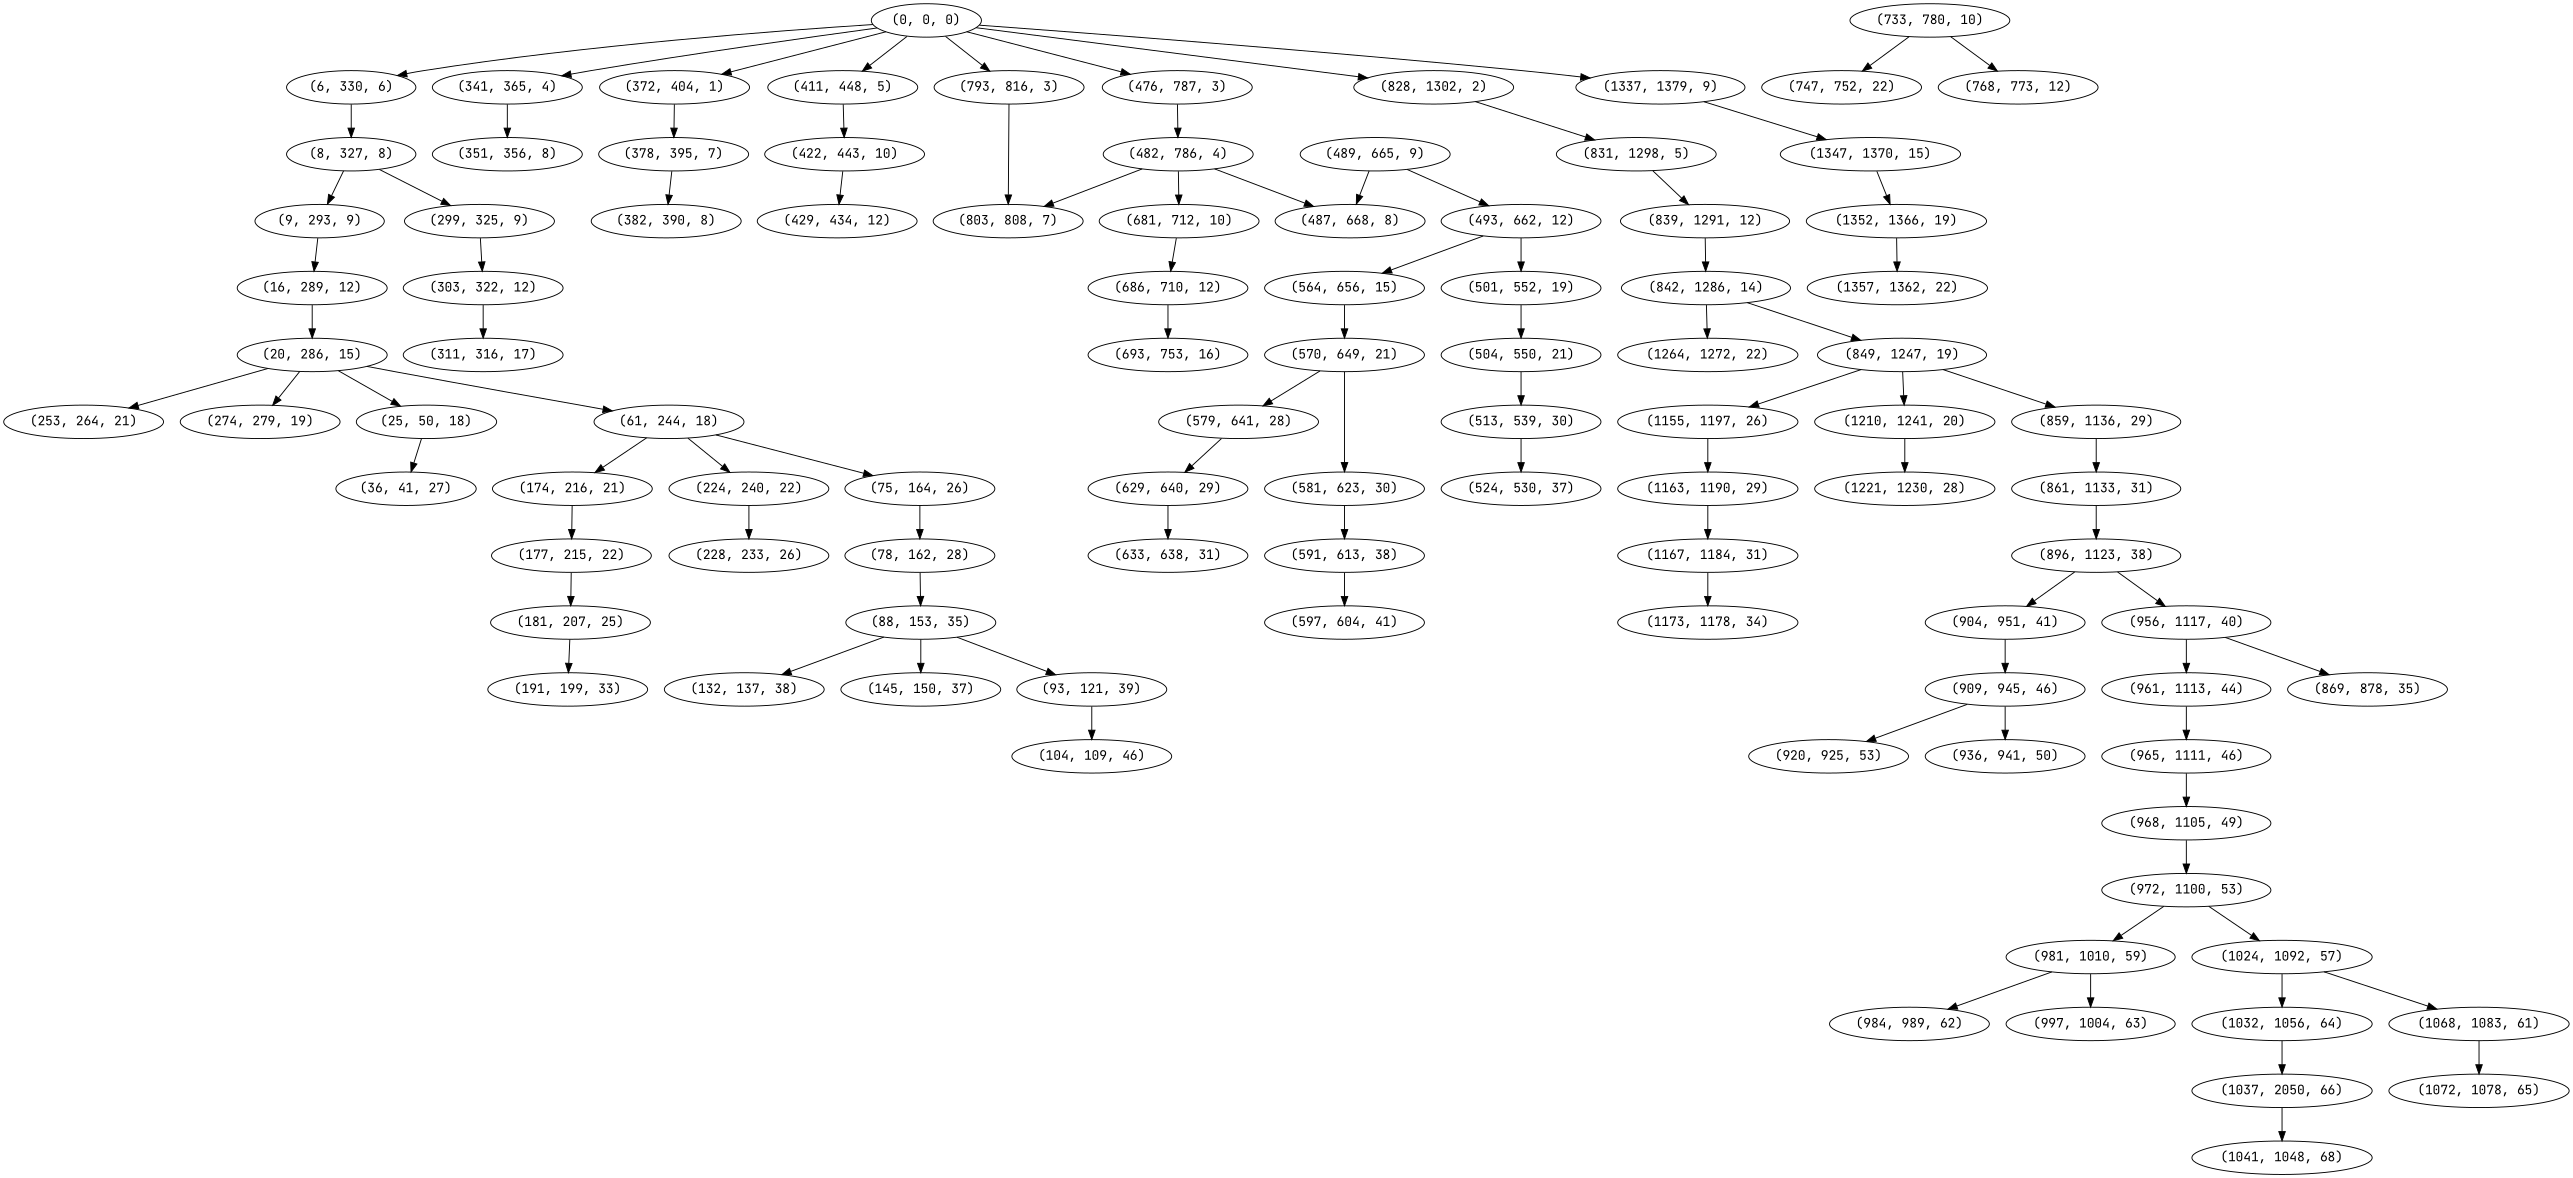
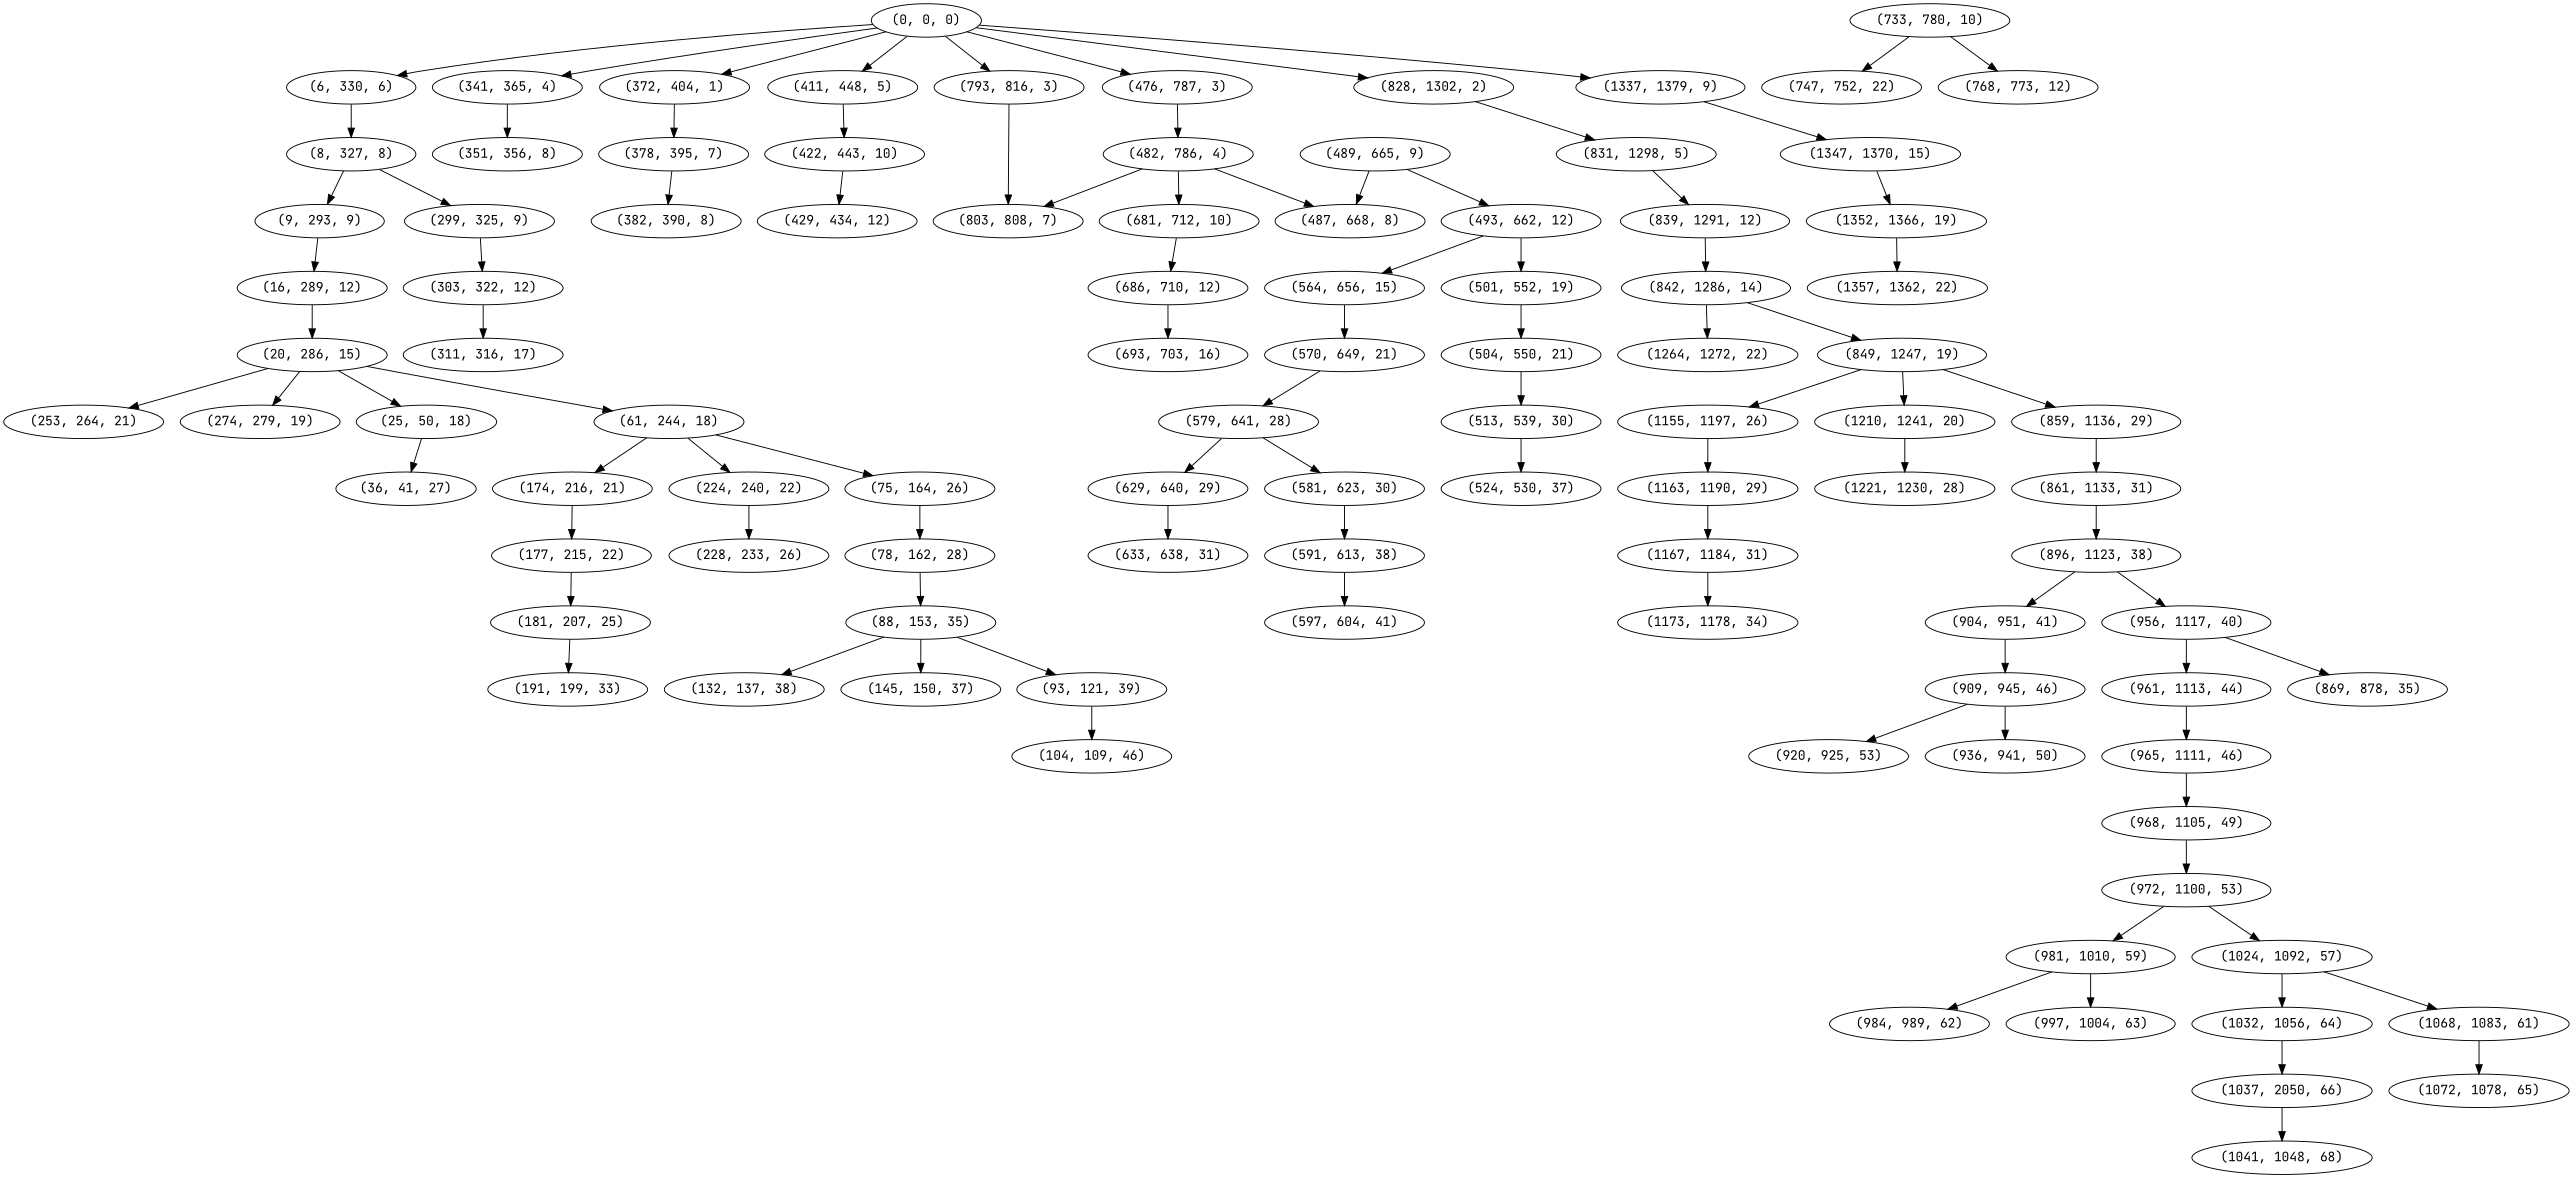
node "(693, 753, 16)": label "(693, 753, 16)" -> "(693, 703, 16)"
edge "(570, 649, 21)" -> "(581, 623, 30)": now "(579, 641, 28)" -> "(581, 623, 30)"
